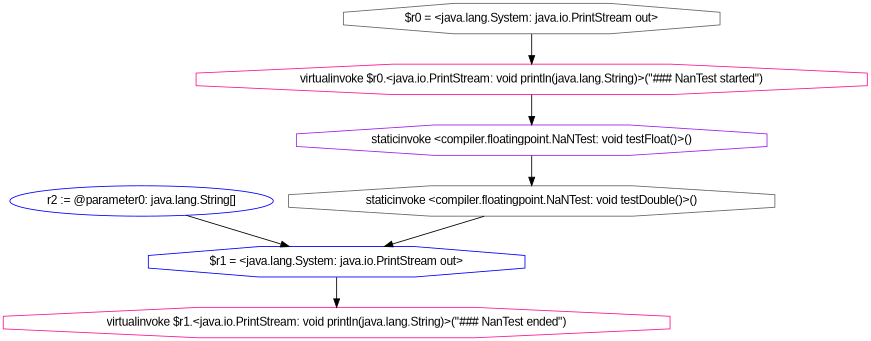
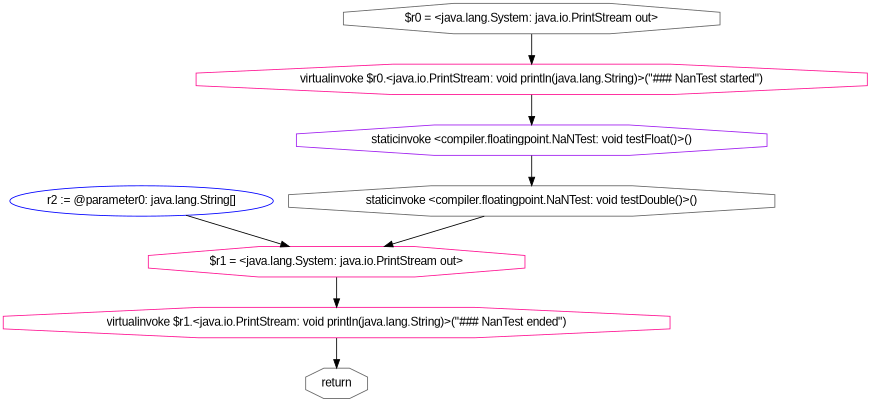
node "$r1 = <java.lang.System: java.io.PrintStream out>": color blue -> deeppink
node "return": added
